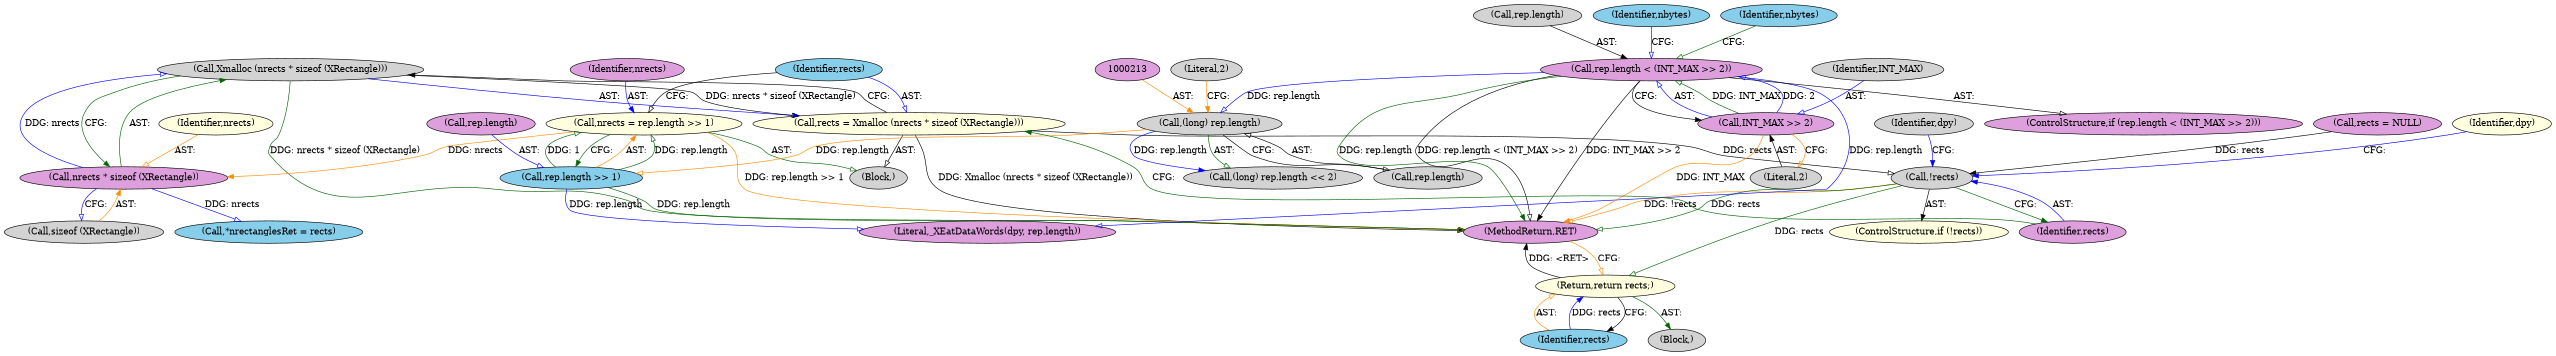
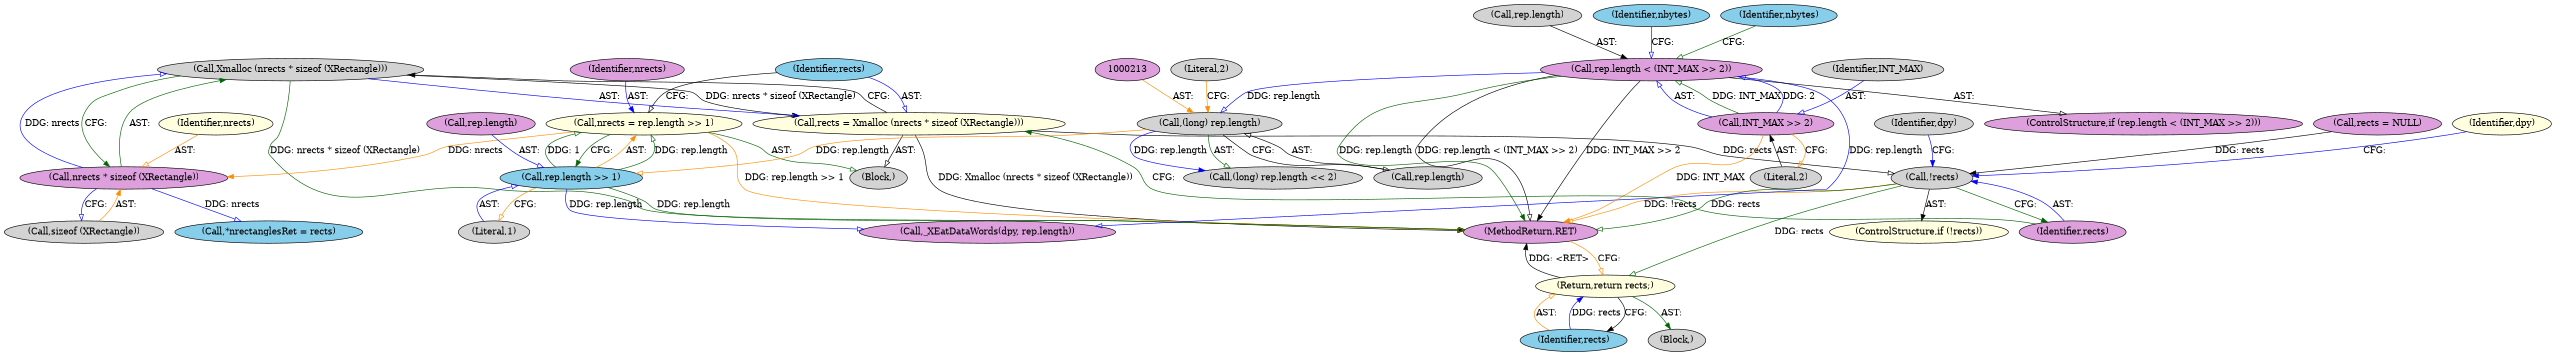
edge "(Call,rep.length < (INT_MAX >> 2))" -> "(Call,INT_MAX >> 2)": removed, label "CFG:"
node "(Literal,1)": added
node "(Literal,_XEatDataWords(dpy, rep.length))": label "(Literal,_XEatDataWords(dpy, rep.length))" -> "(Call,_XEatDataWords(dpy, rep.length))"
